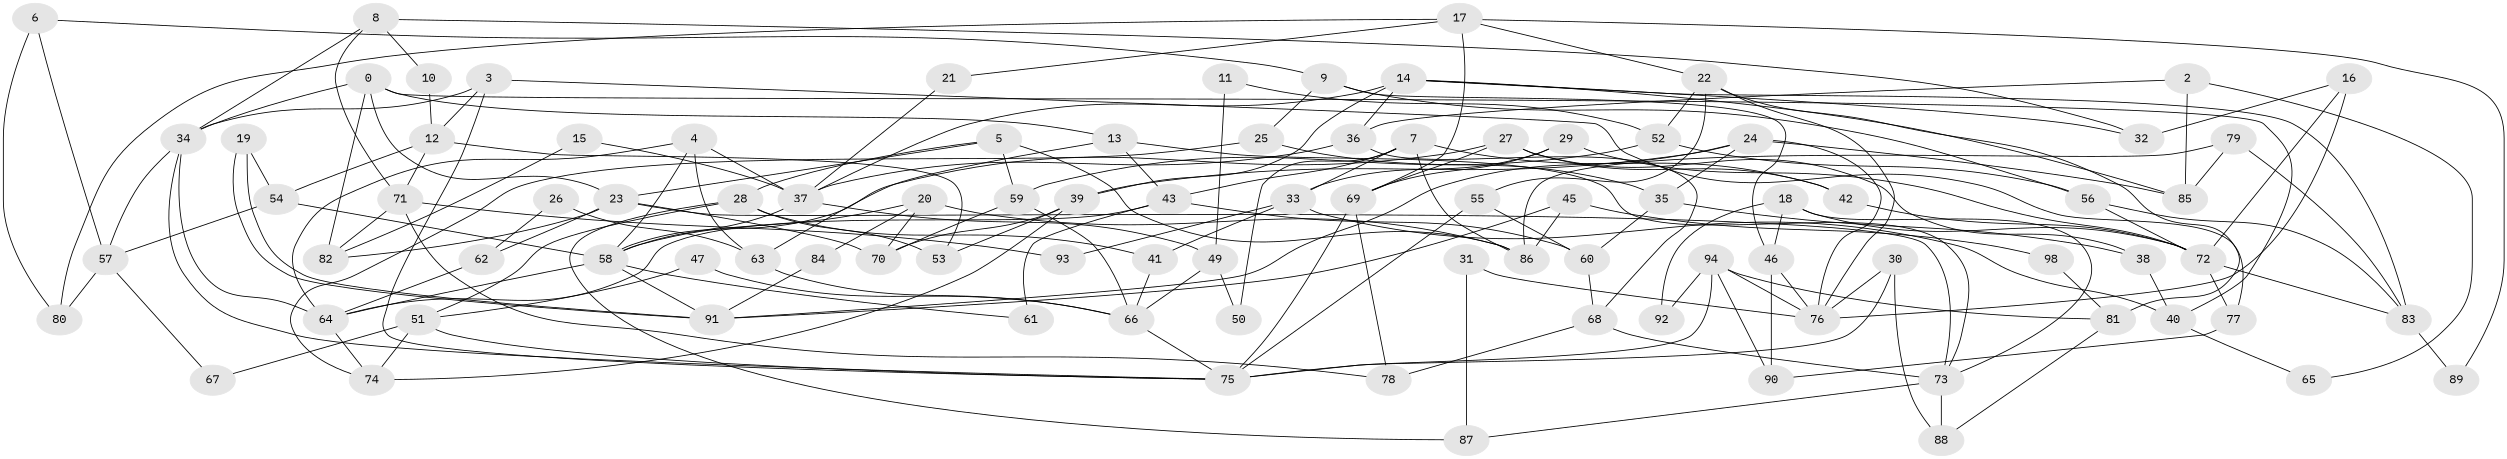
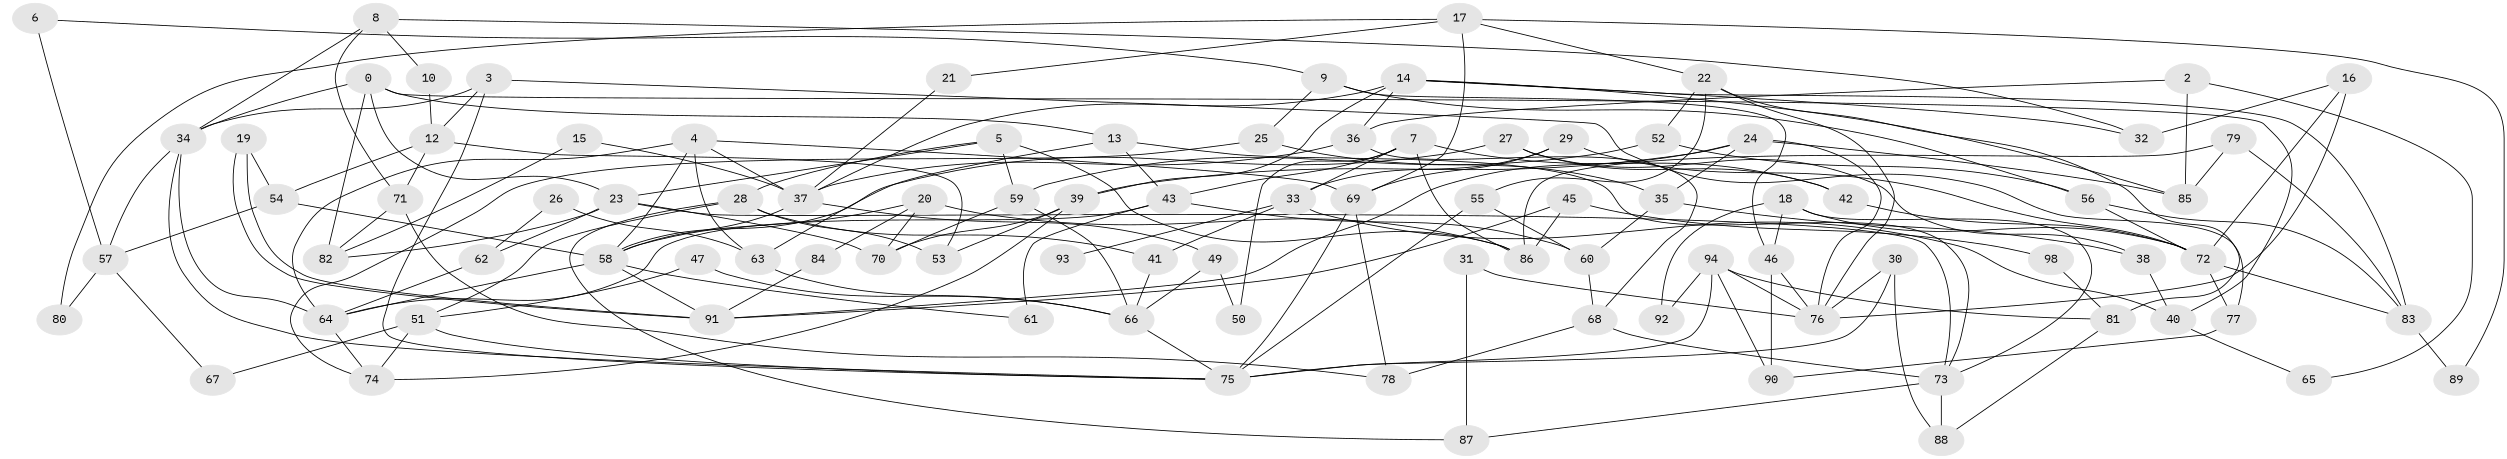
node "11": removed
edge "27" -- "69": now "4" -- "69"
edge "6" -- "80": removed
edge "71" -- "93": removed
